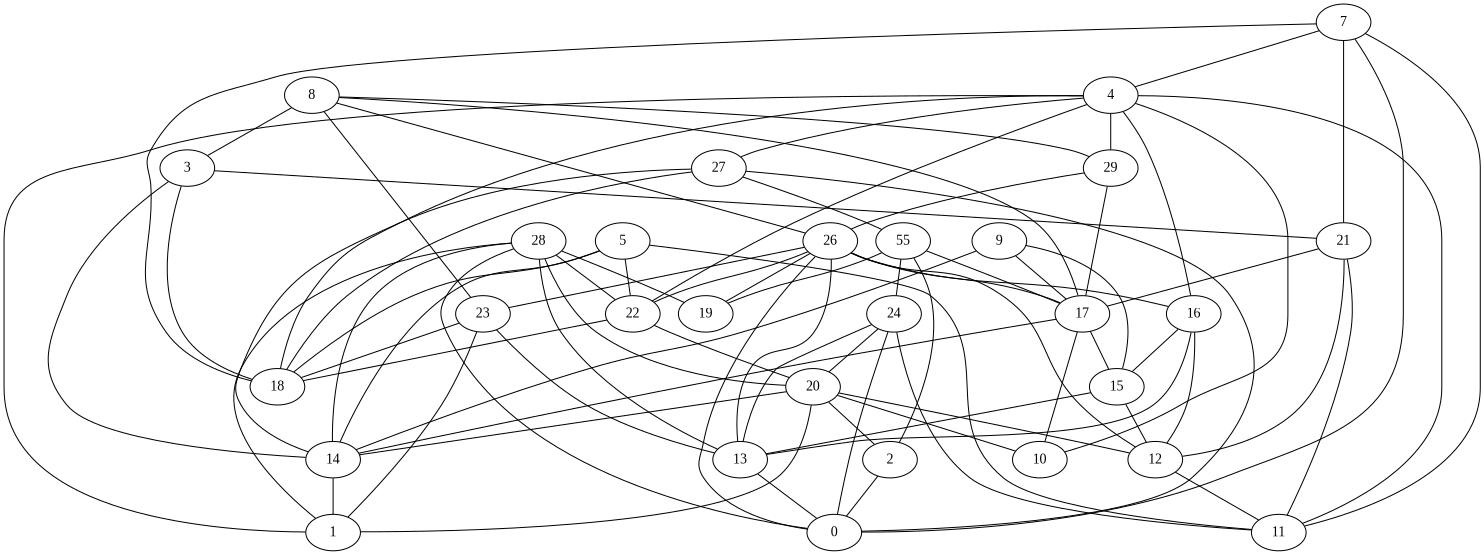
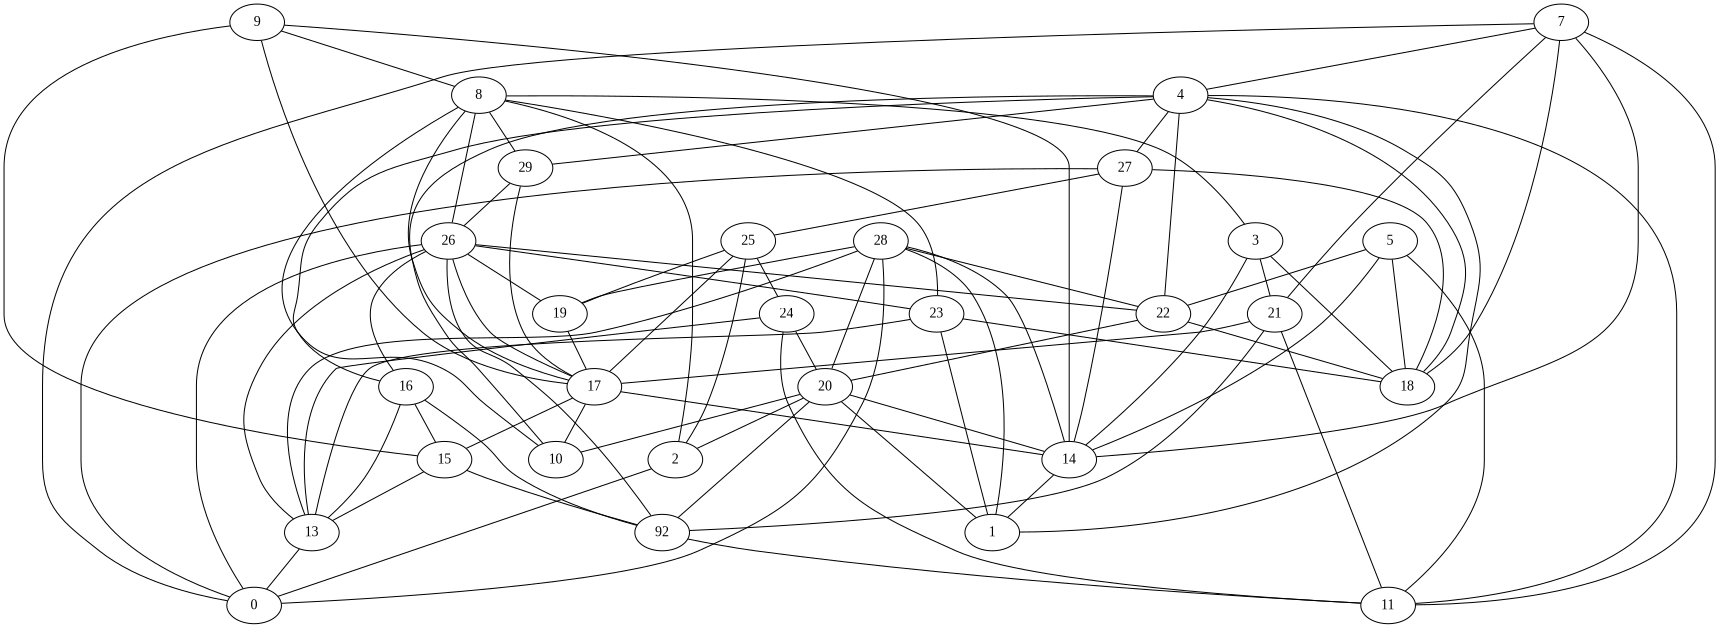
edge "9" -- "8": added
edge "8" -- "2": added
node "55": label "55" -> "25"
edge "8" -- "10": added
edge "19" -- "17": added
edge "7" -- "14": added
edge "24" -- "0": removed
node "12": label "12" -> "92"
